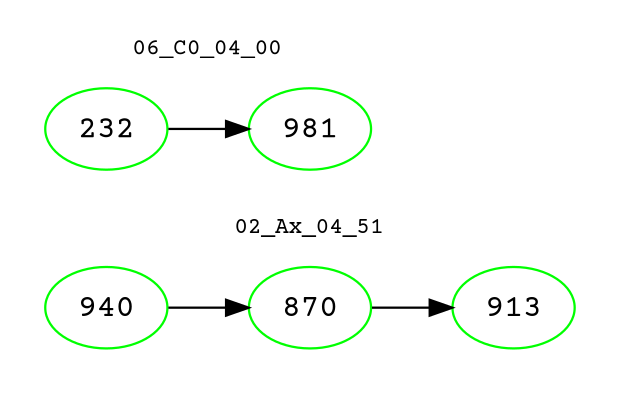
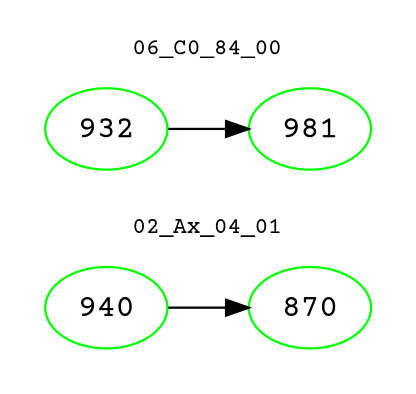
cluster "06_C0_04_00": label "06_C0_04_00" -> "06_C0_84_00"
node "232": label "232" -> "932"
cluster "02_Ax_04_51": label "02_Ax_04_51" -> "02_Ax_04_01"
node "913": removed
